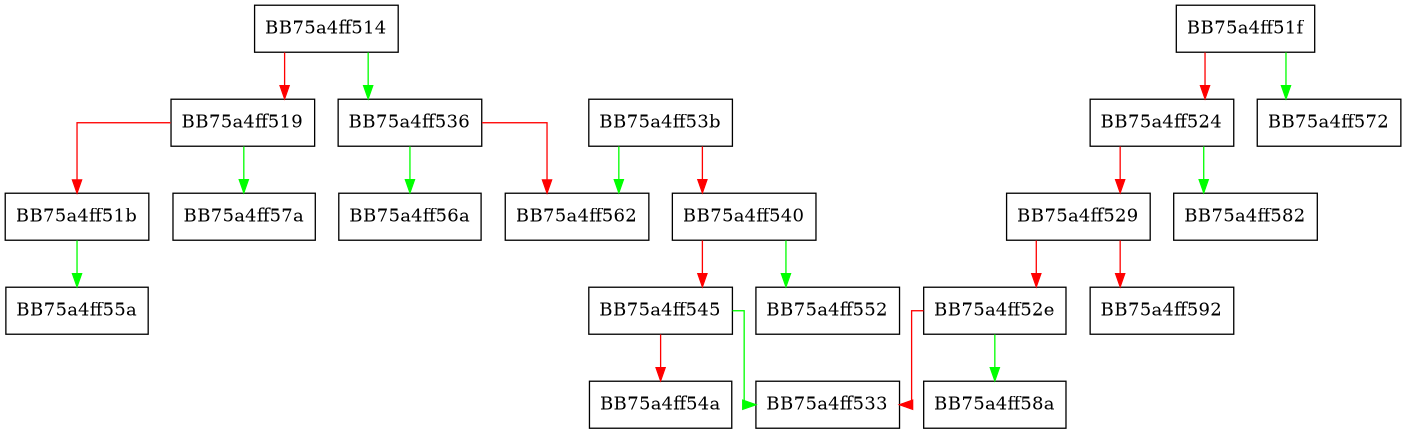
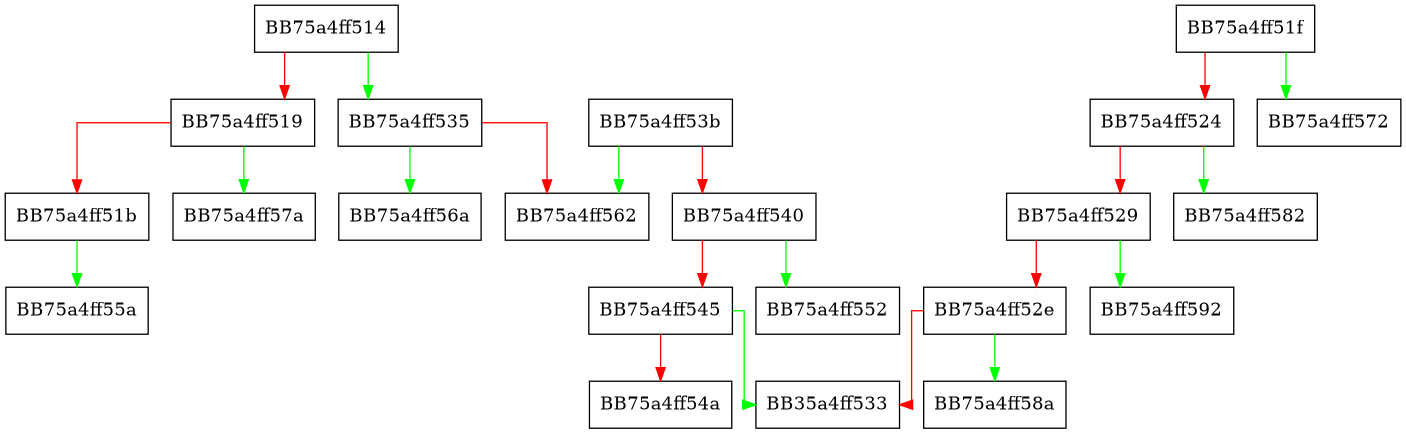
node "BB75a4ff536": label "BB75a4ff536" -> "BB75a4ff535"
edge "BB75a4ff529" -> "BB75a4ff592": color red -> green
node "BB75a4ff533": label "BB75a4ff533" -> "BB35a4ff533"
